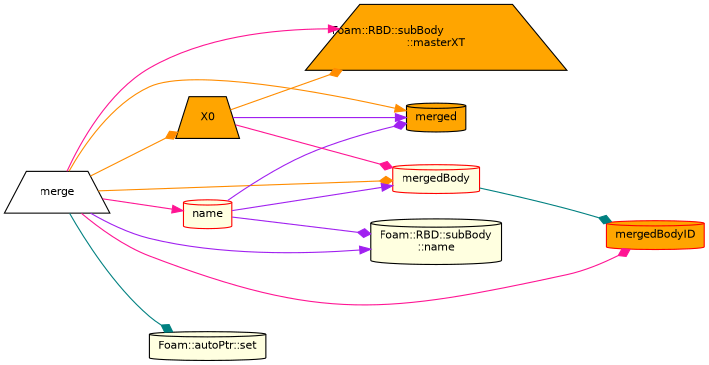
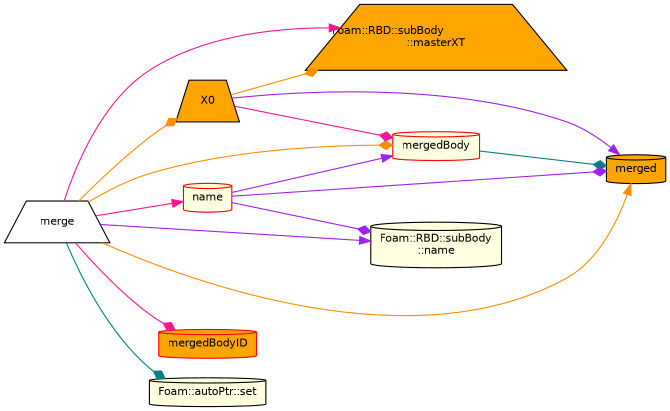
edge "mergedBody" -> "mergedBodyID": now "mergedBody" -> "merged"
